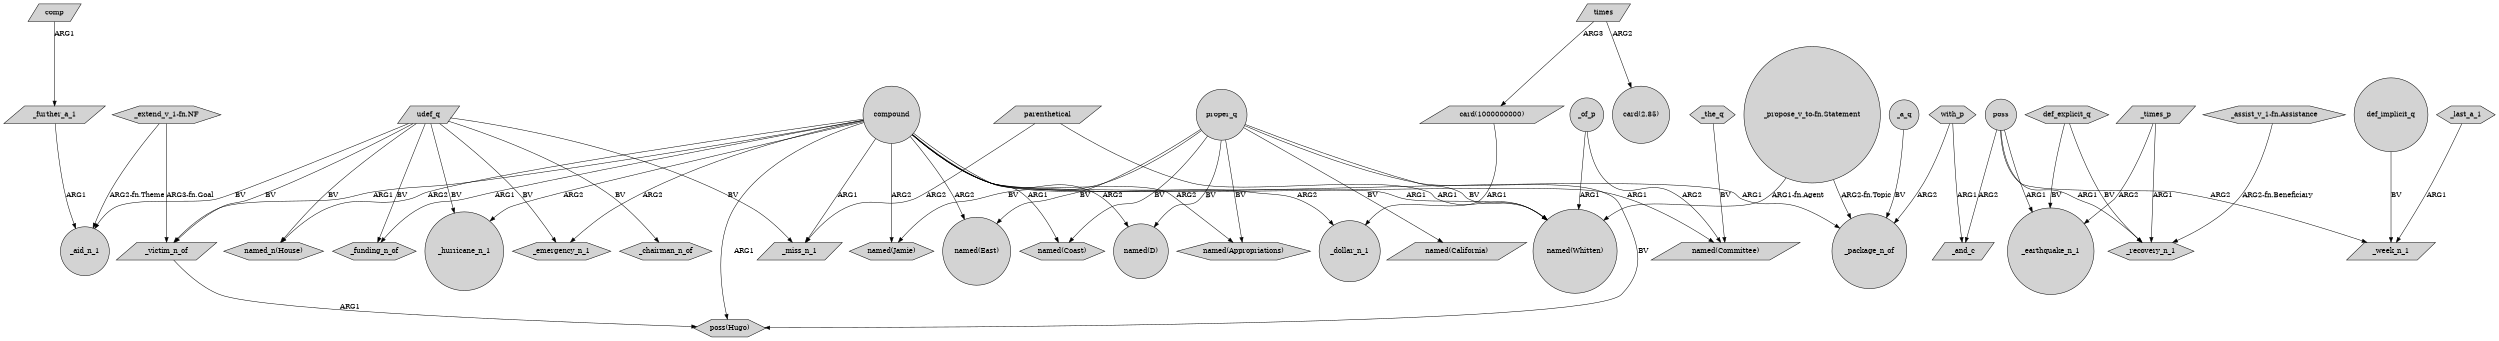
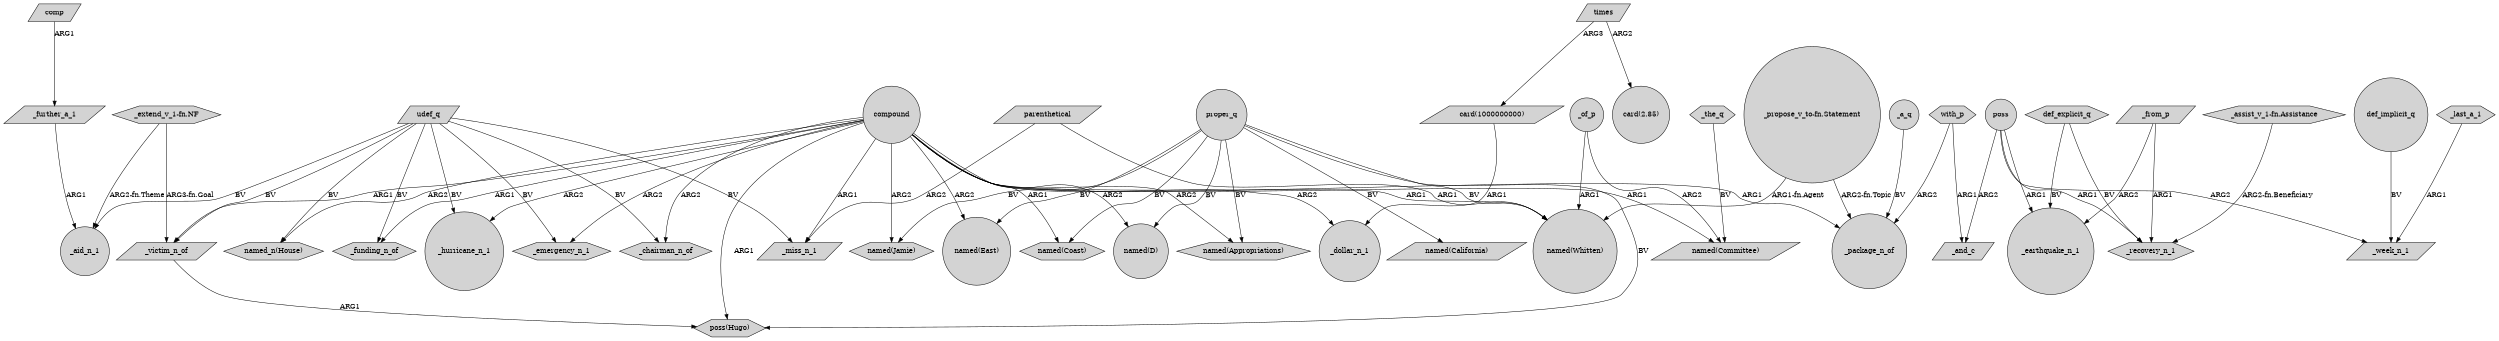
node "_times_p": label "_times_p" -> "_from_p"
edge "compound" -> "_chairman_n_of": added, label "ARG2"
